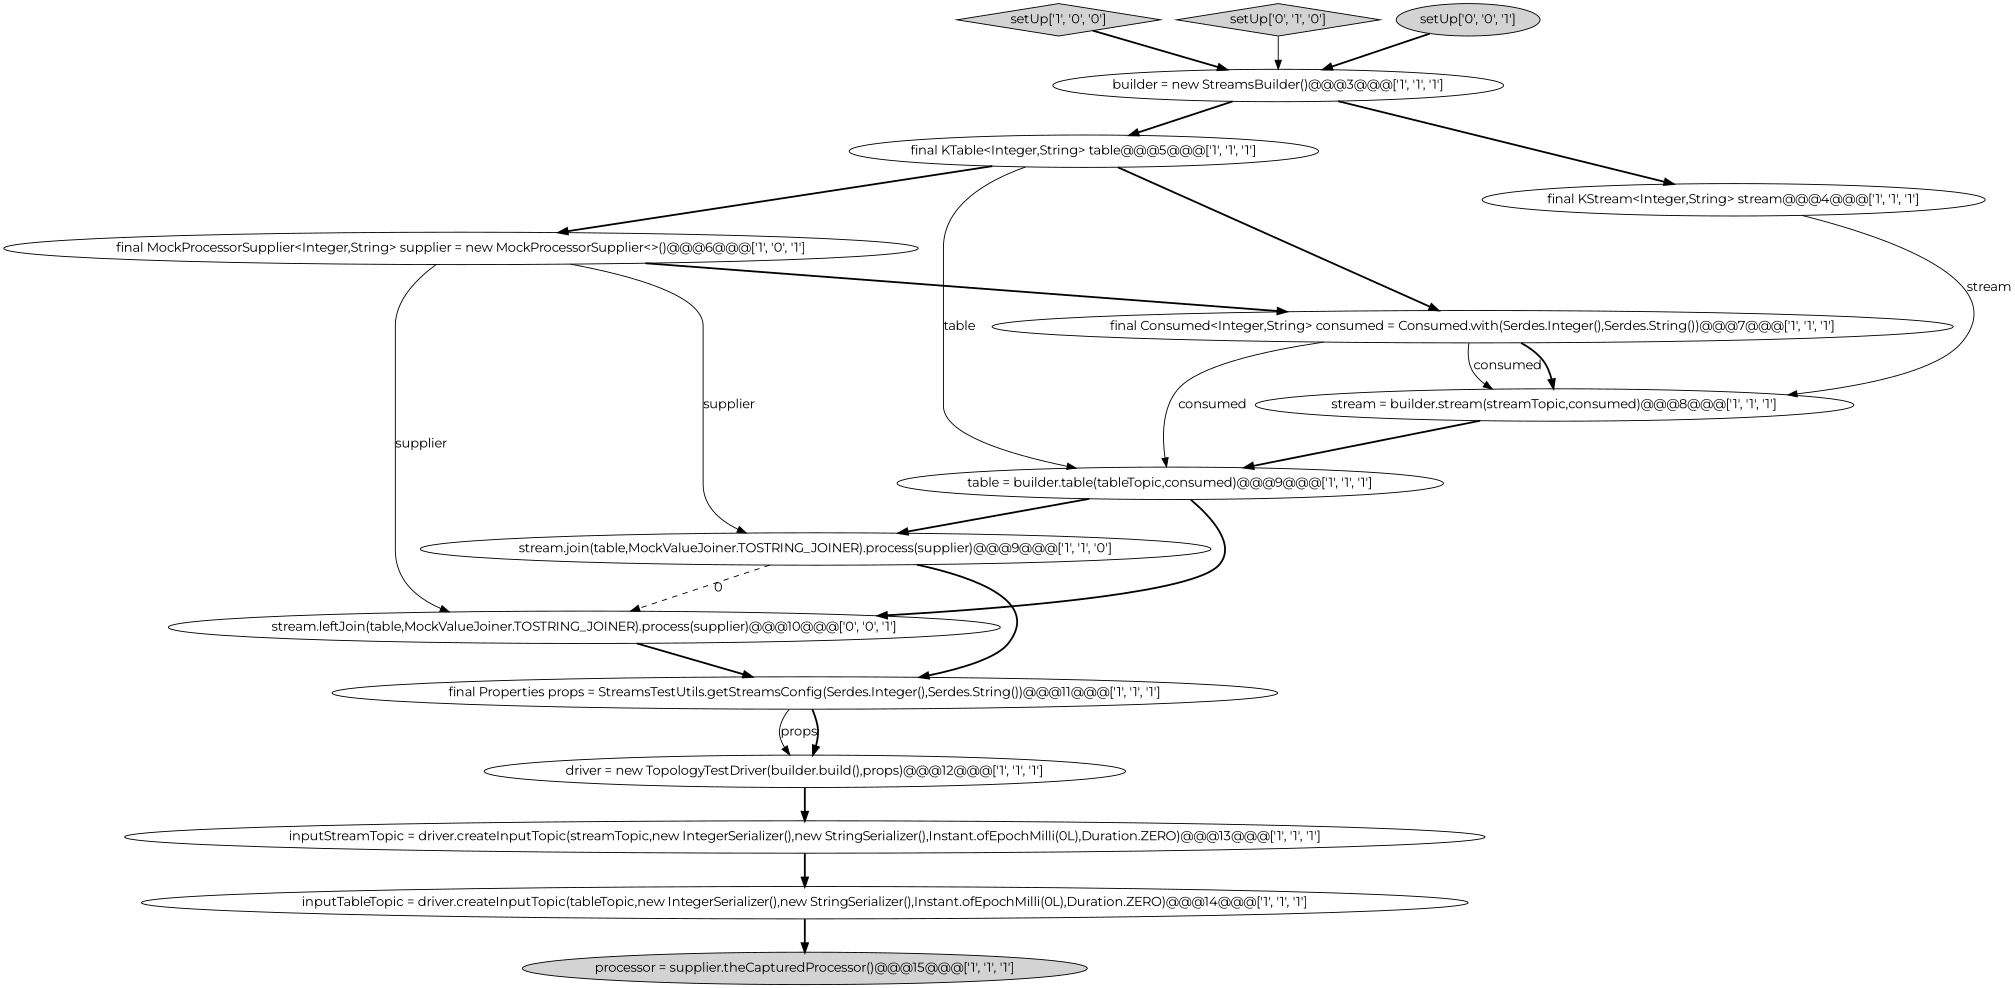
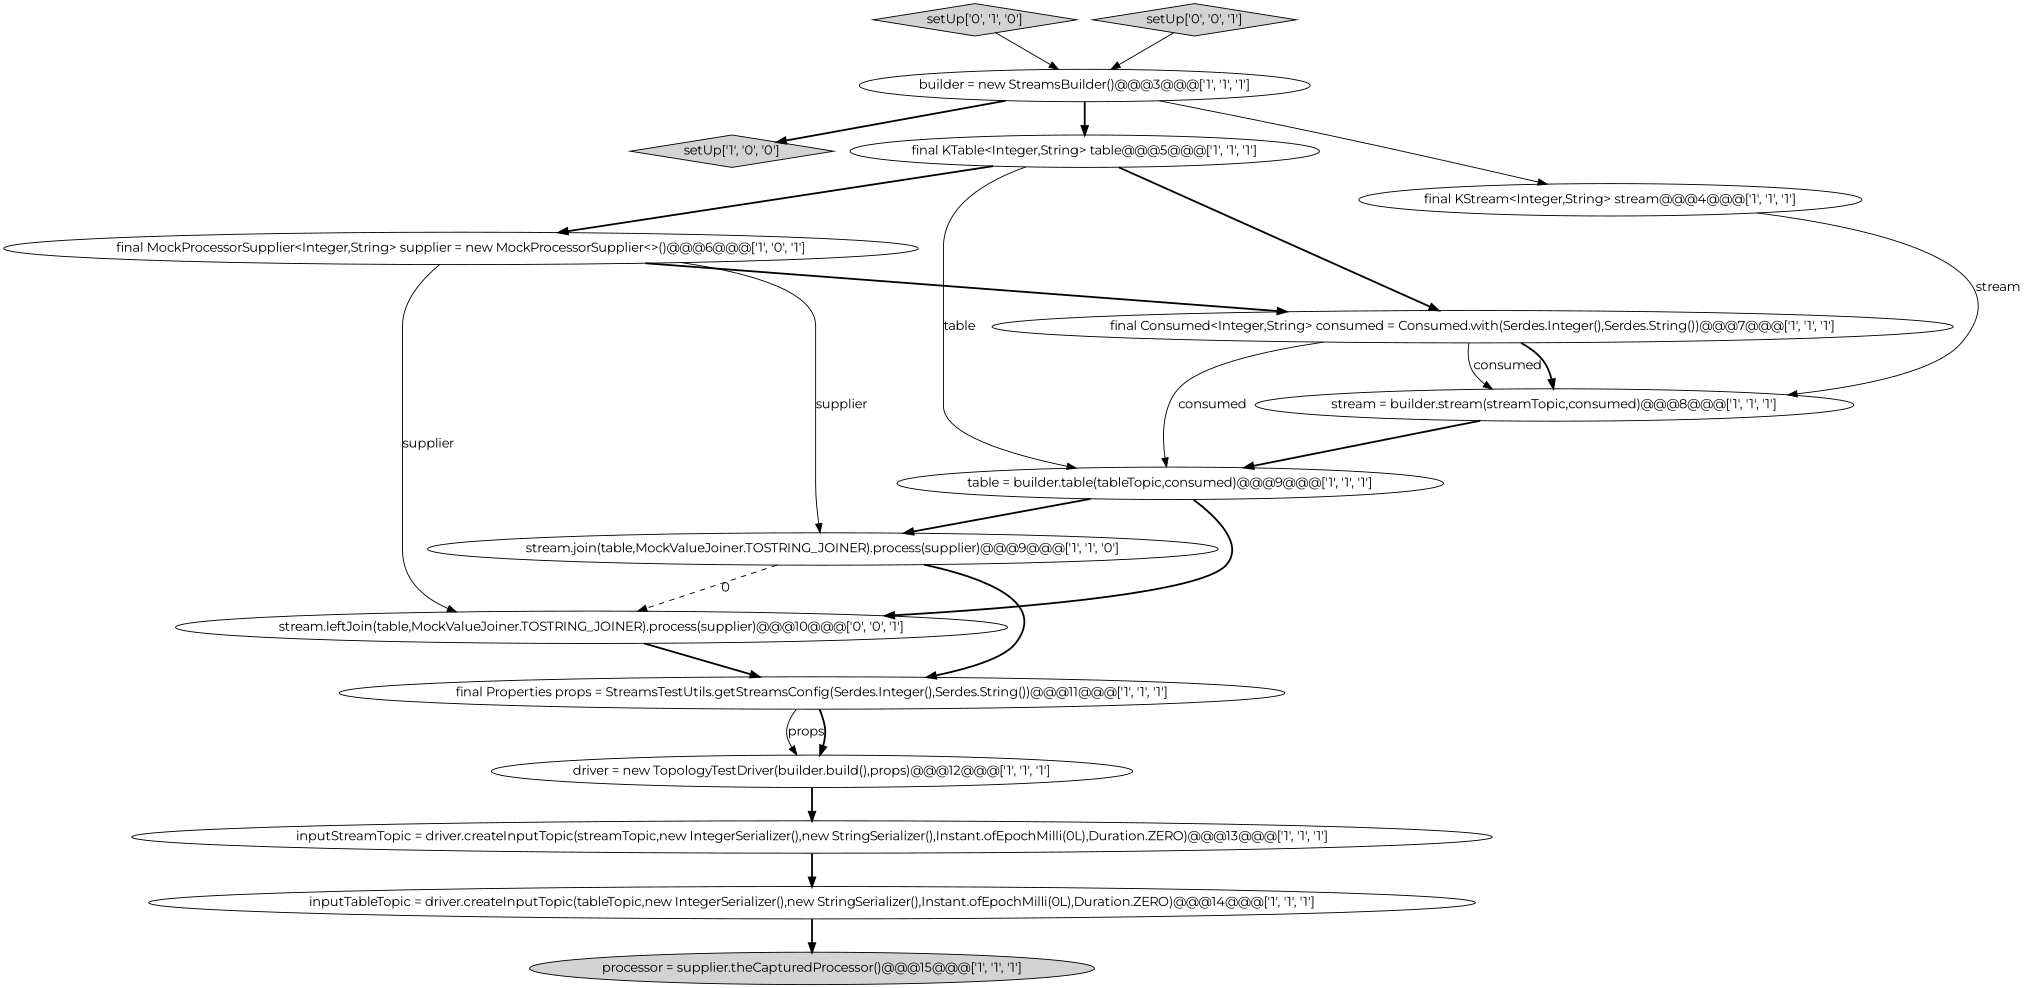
node "setUp['0', '0', '1']": shape ellipse -> diamond
edge "setUp['1', '0', '0']" -> "builder = new StreamsBuilder()@@@3@@@['1', '1', '1']": reversed
edge "setUp['0', '0', '1']" -> "builder = new StreamsBuilder()@@@3@@@['1', '1', '1']": style bold -> solid
edge "builder = new StreamsBuilder()@@@3@@@['1', '1', '1']" -> "final KStream<Integer,String> stream@@@4@@@['1', '1', '1']": style bold -> solid
